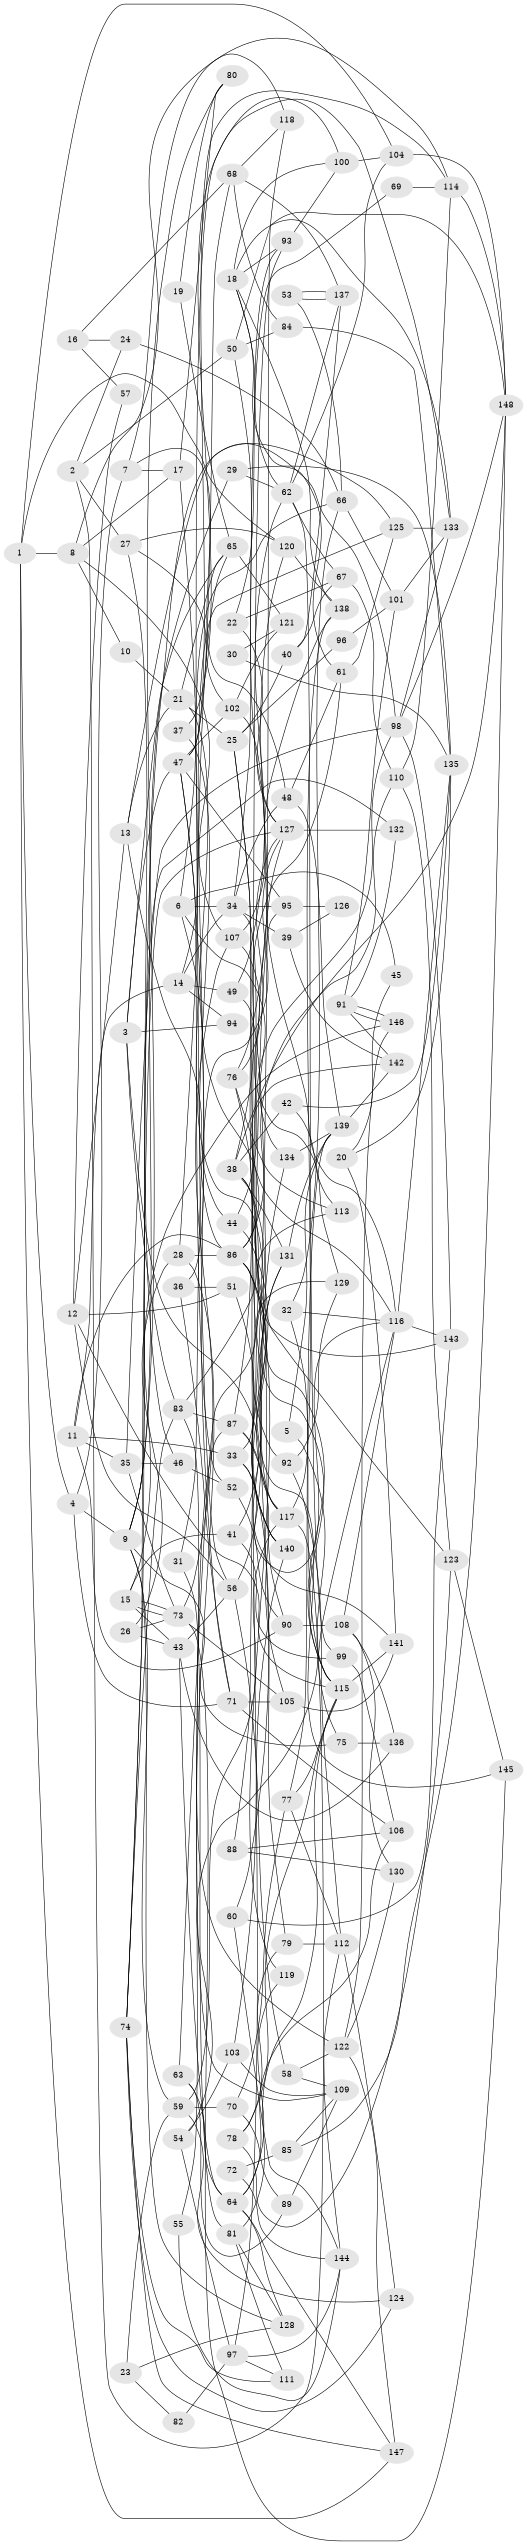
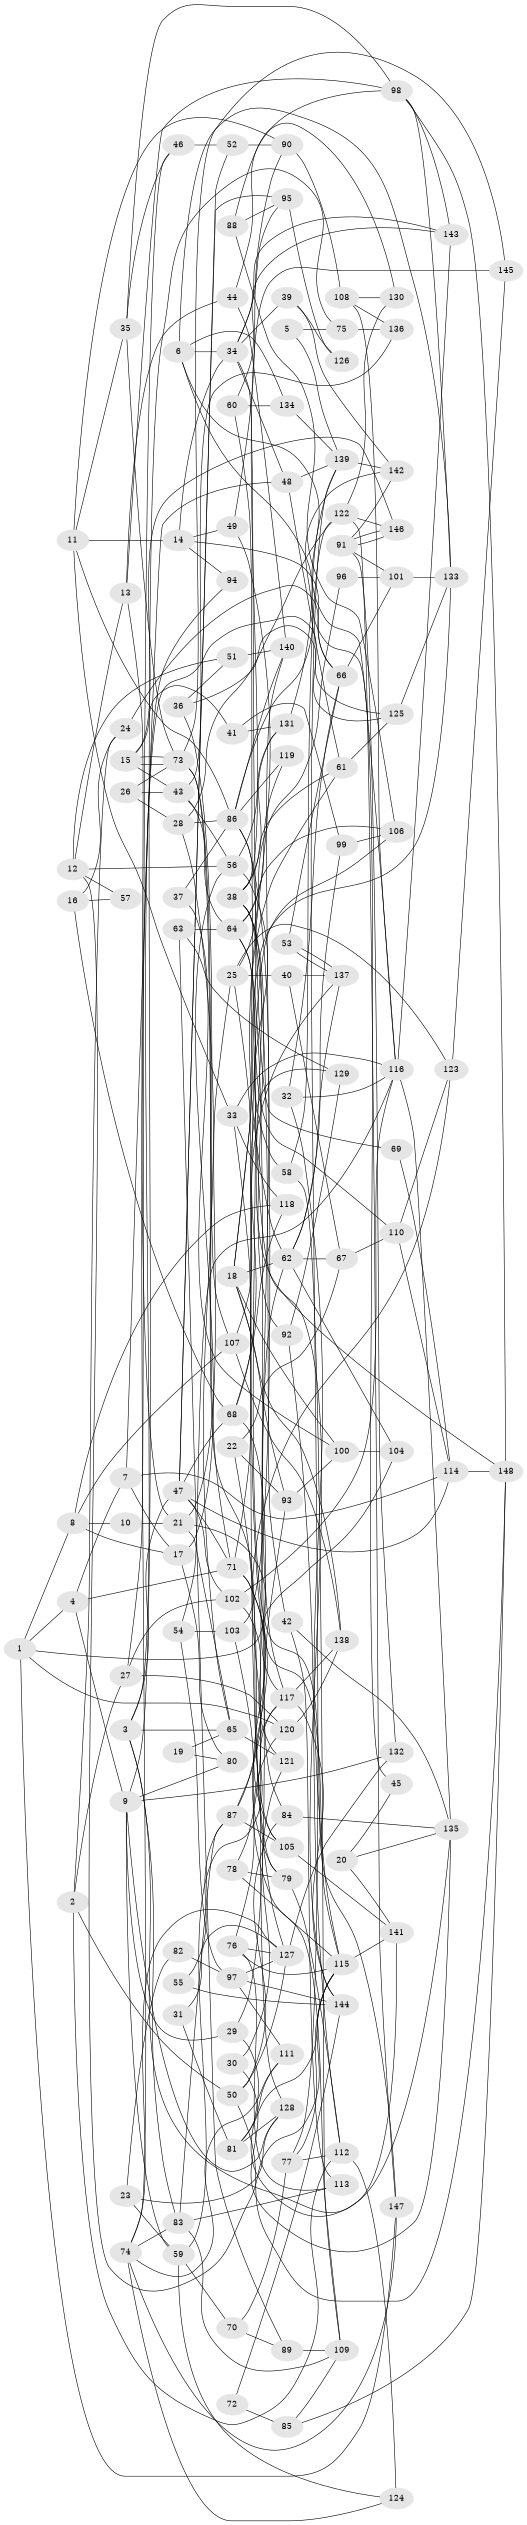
edge "104" -- "148": removed
edge "71" -- "79": added
